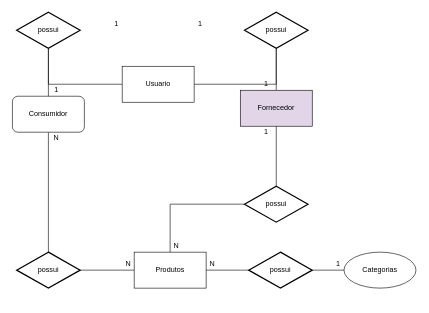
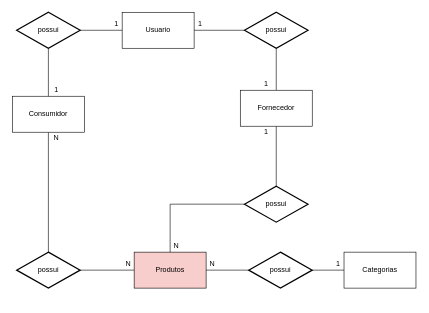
node "Usuario": moved (158, 84) -> (158, 30)
node "Fornecedor": fillcolor #e1d5e7 -> #ffffff
node "Consumidor": shape rounded rectangle -> rectangle
node "Produtos": fillcolor #ffffff -> #f8cecc
node "Categorias": shape ellipse -> rectangle
